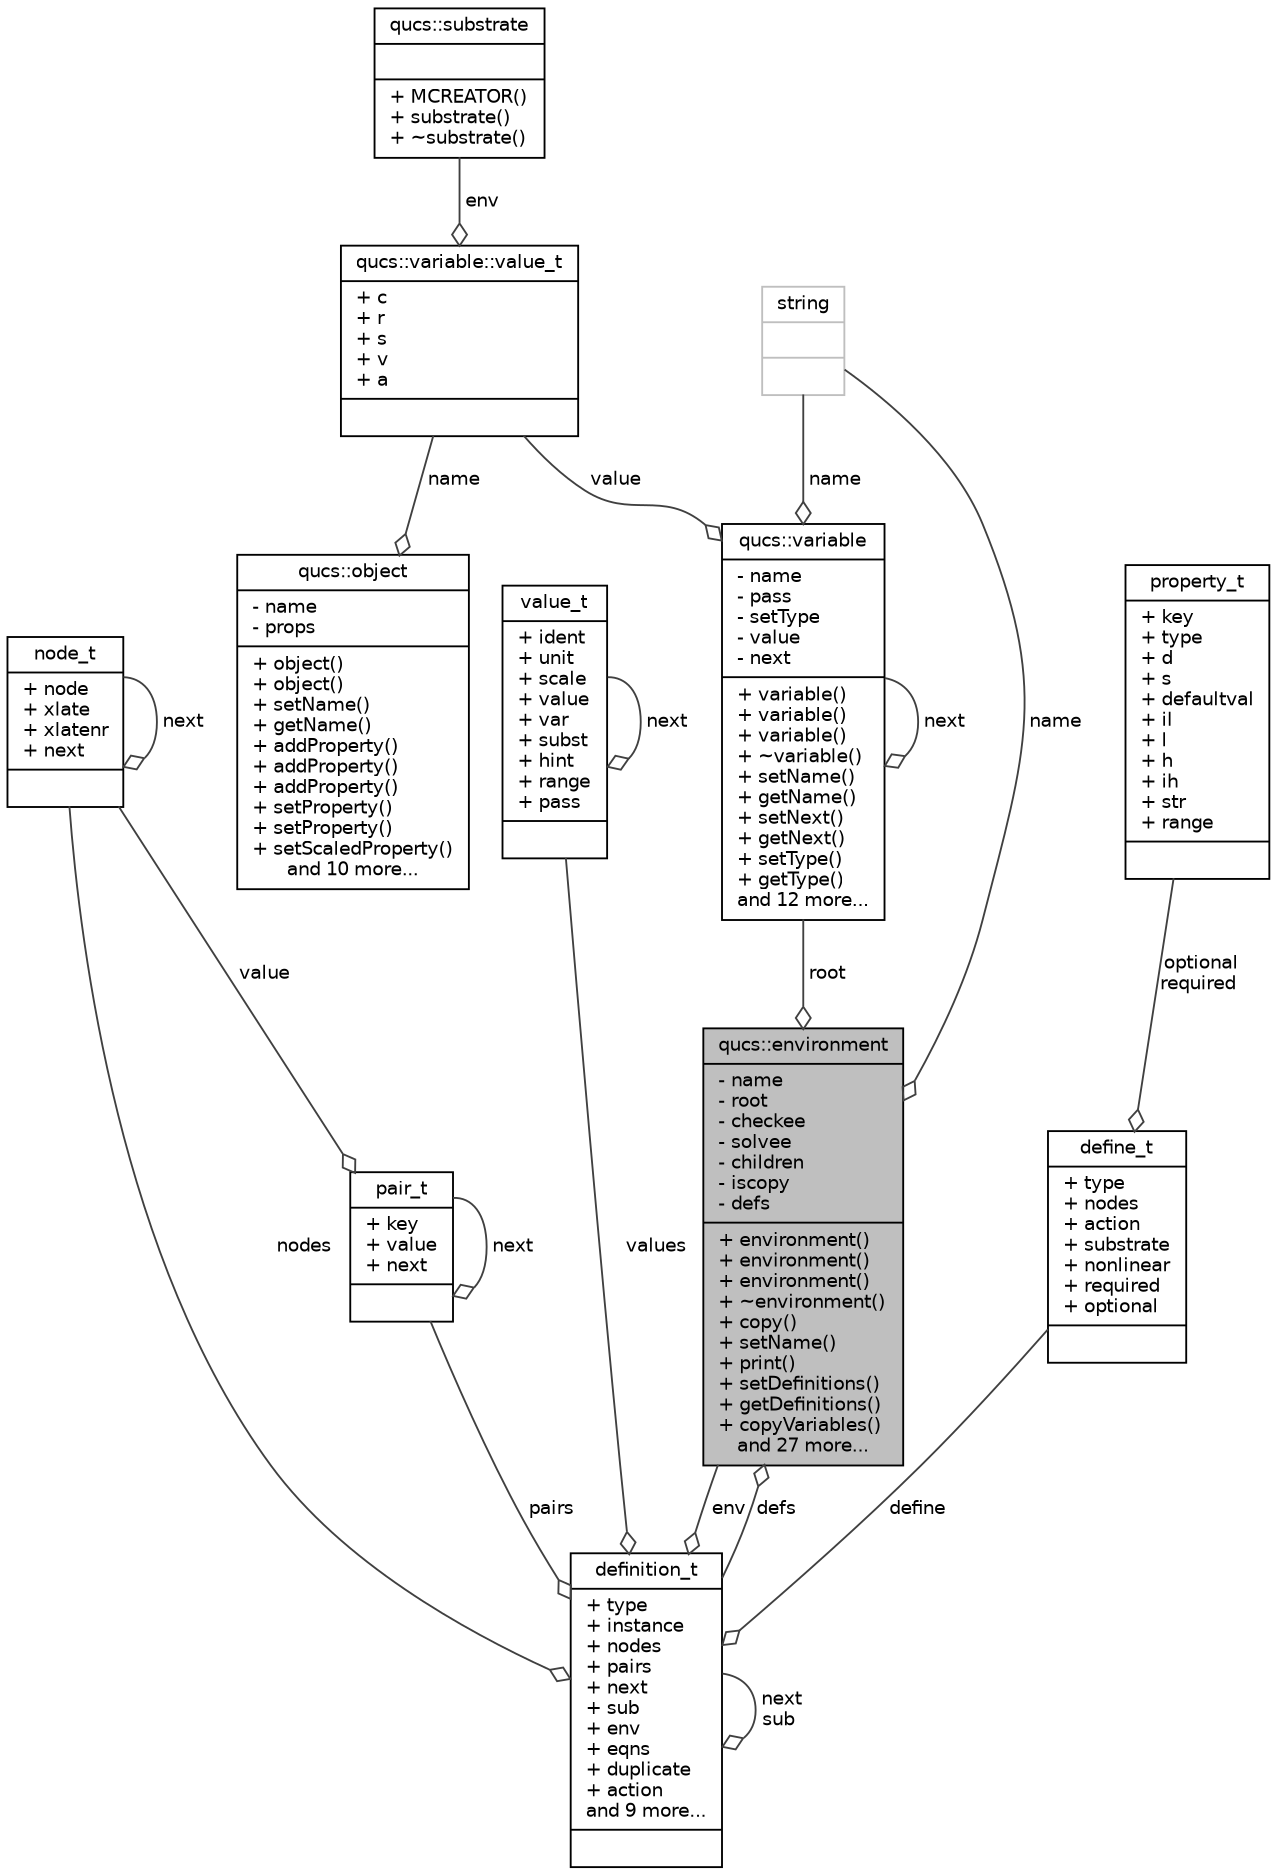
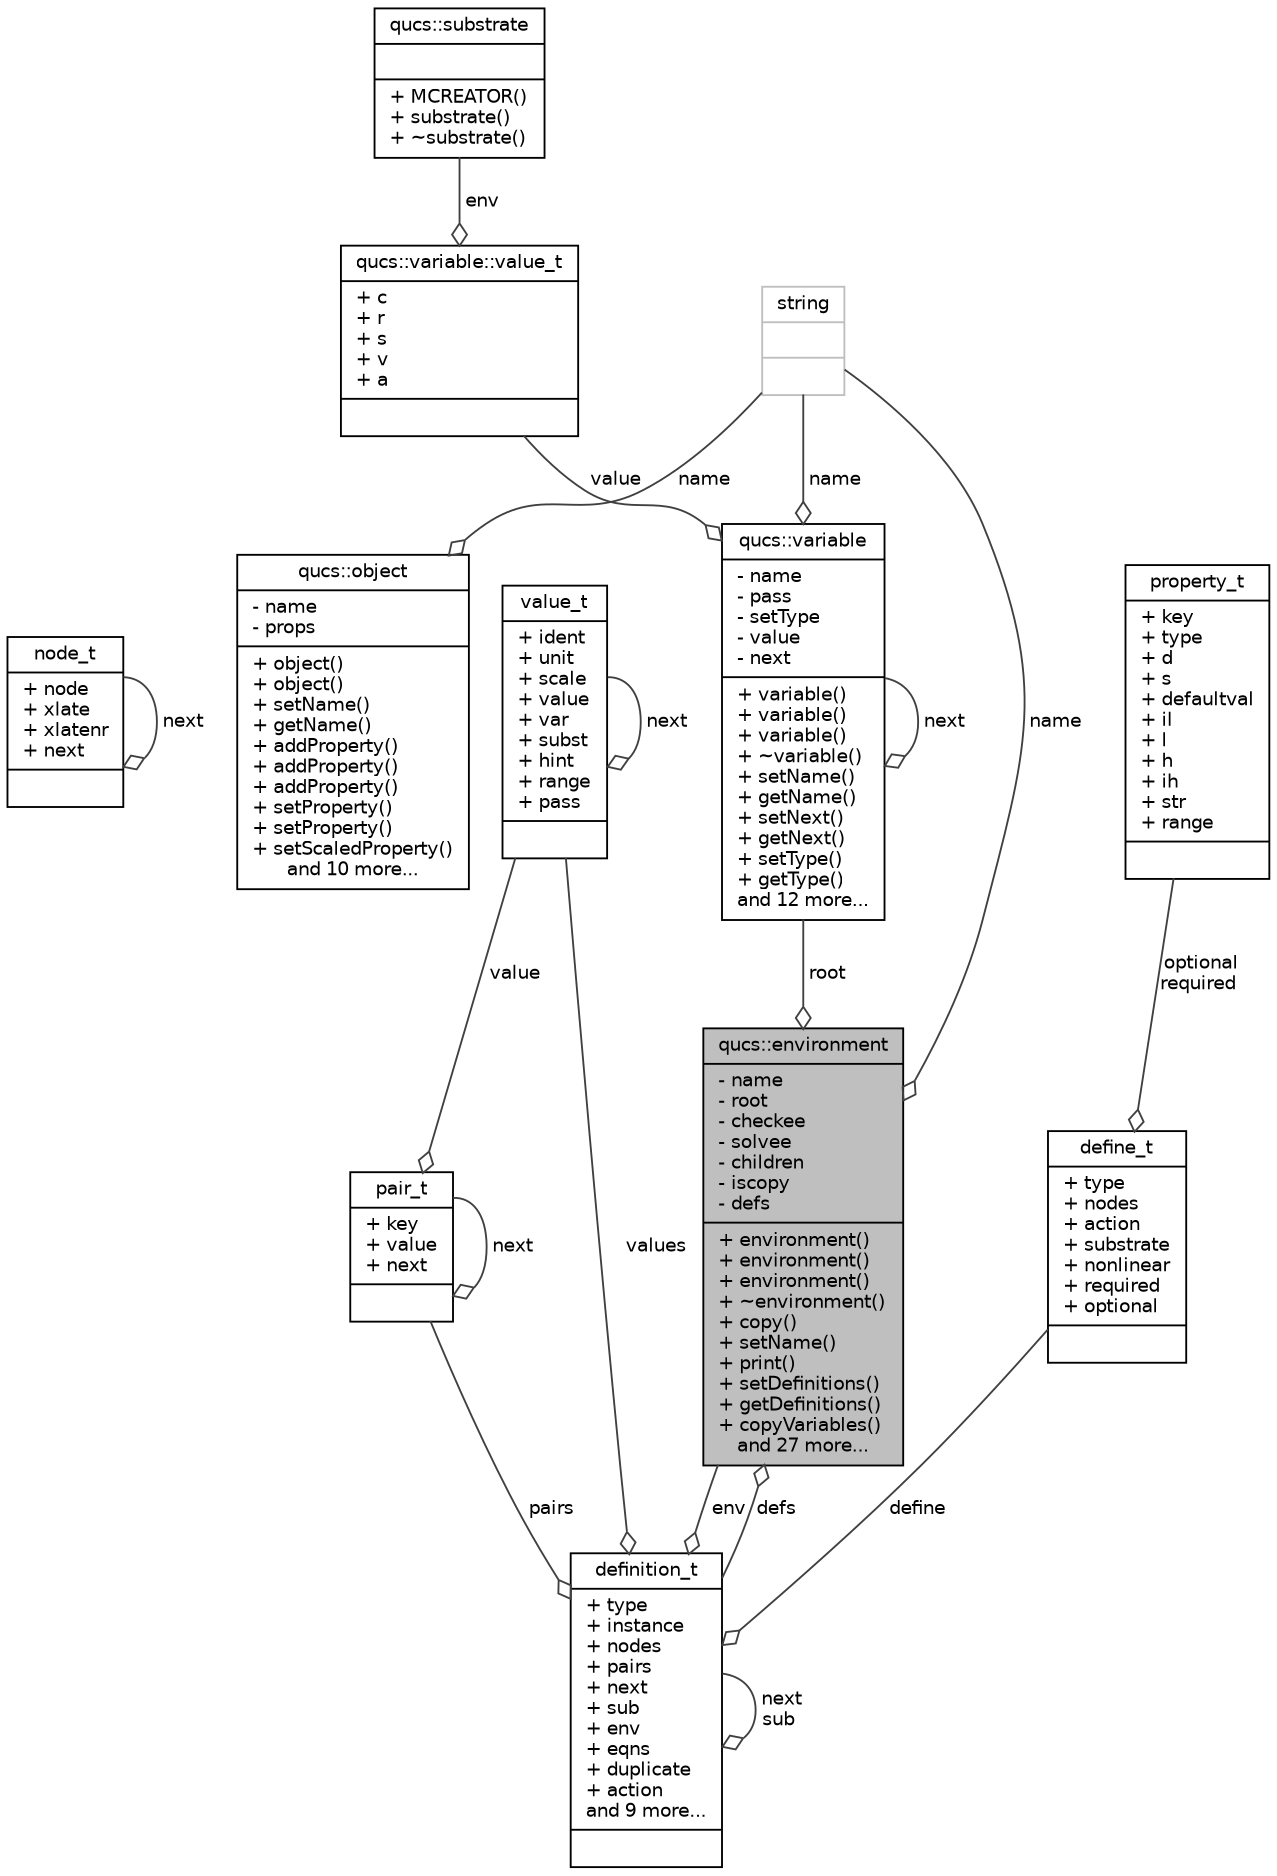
edge "qucs::variable::value_t" -> "qucs::object": now "string" -> "qucs::object"
edge "node_t" -> "pair_t": now "value_t" -> "pair_t"
edge "node_t" -> "definition_t": removed, label "nodes"
